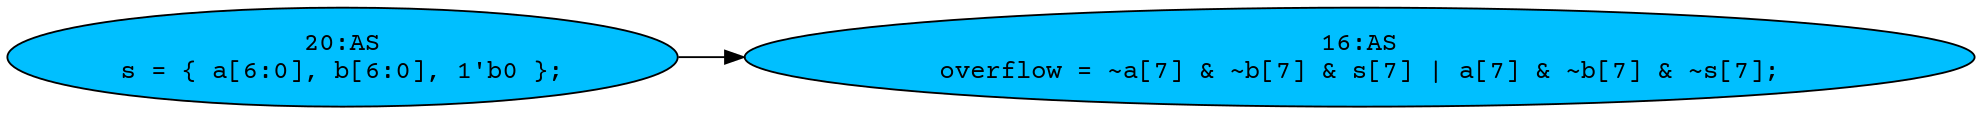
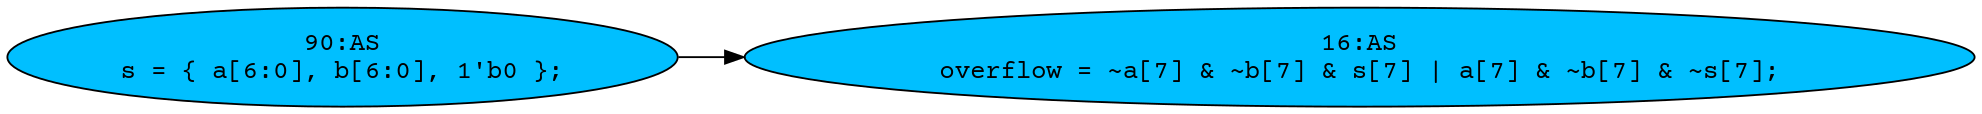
node "20:AS s = { a[6:0], b[6:0], 1'b0 };": label "20:AS s = { a[6:0], b[6:0], 1'b0 };" -> "90:AS s = { a[6:0], b[6:0], 1'b0 };"
